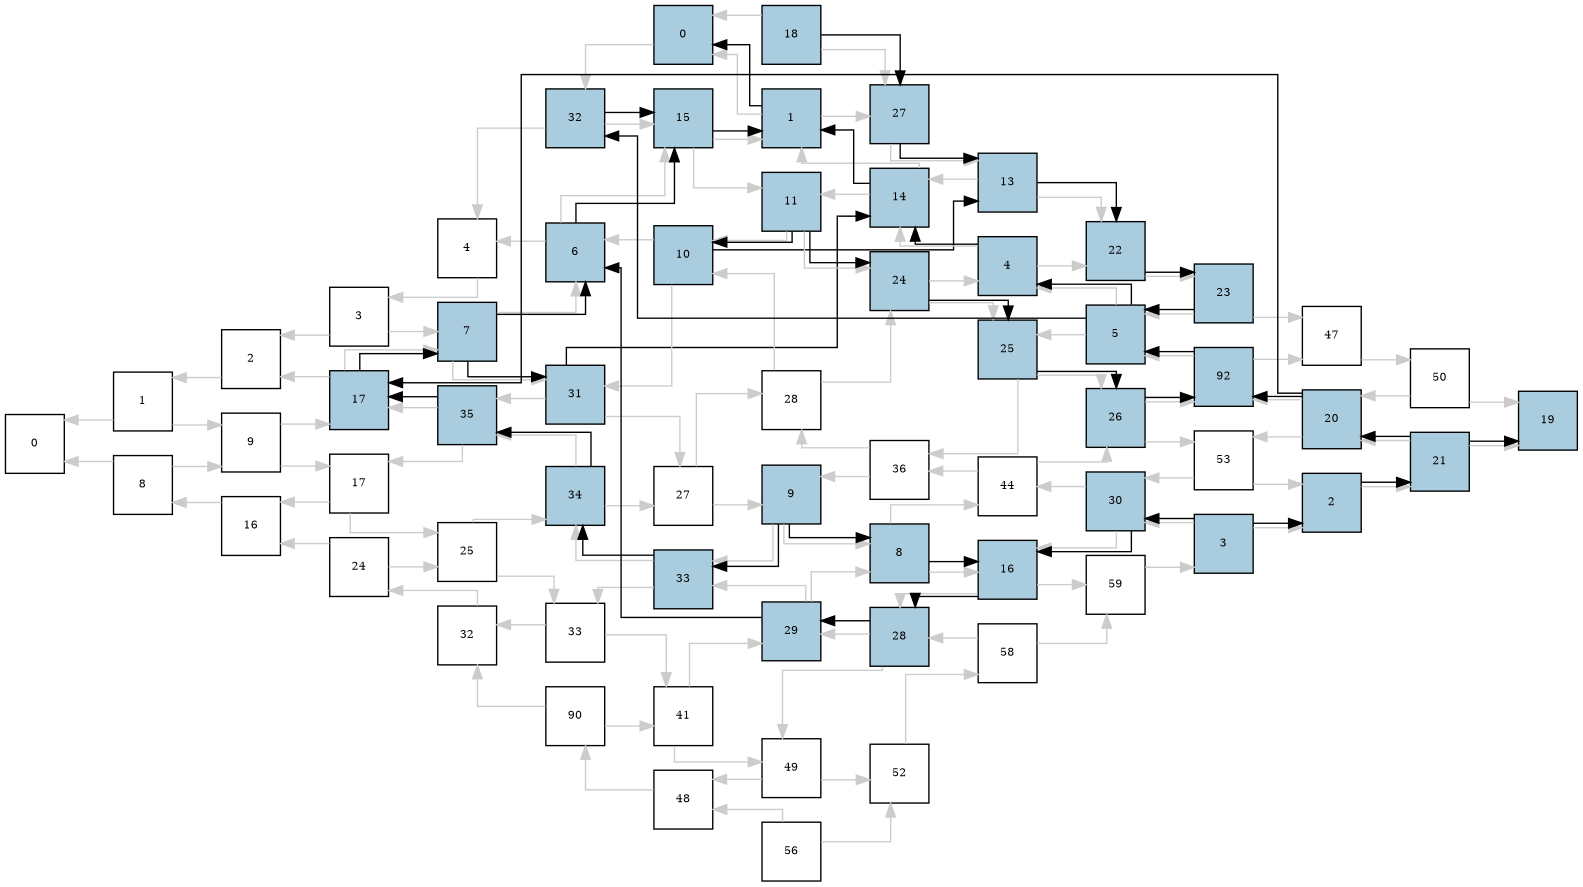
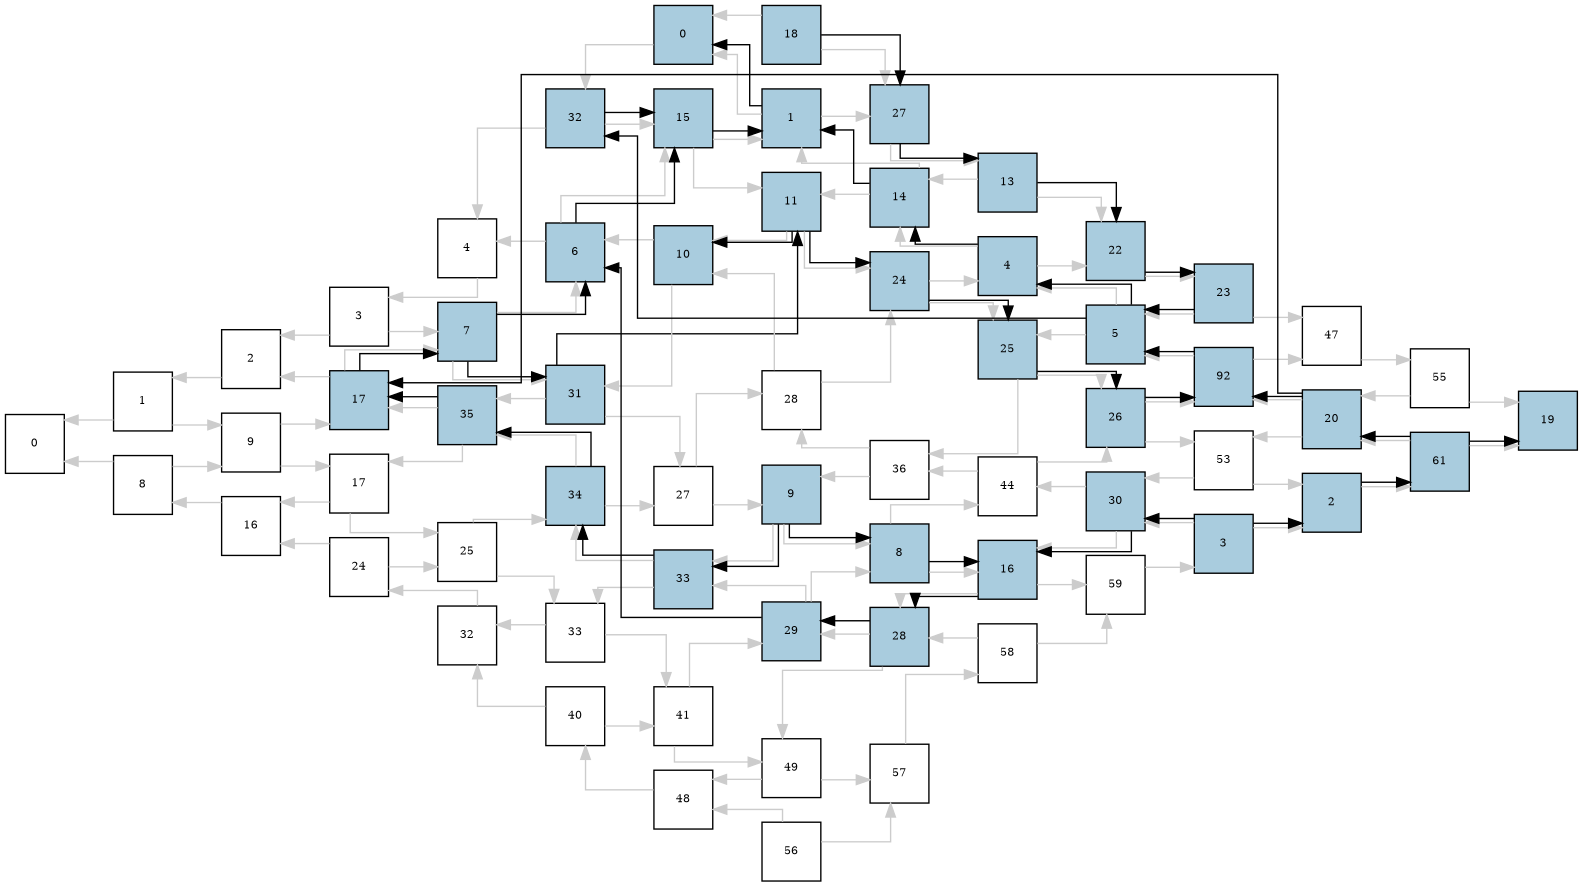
edge "10" -> "13": removed
edge "31" -> "14": now "31" -> "11"
node "50": label "50" -> "55"
node "21": label "21" -> "61"
node "90": label "90" -> "40"
node "52": label "52" -> "57"
